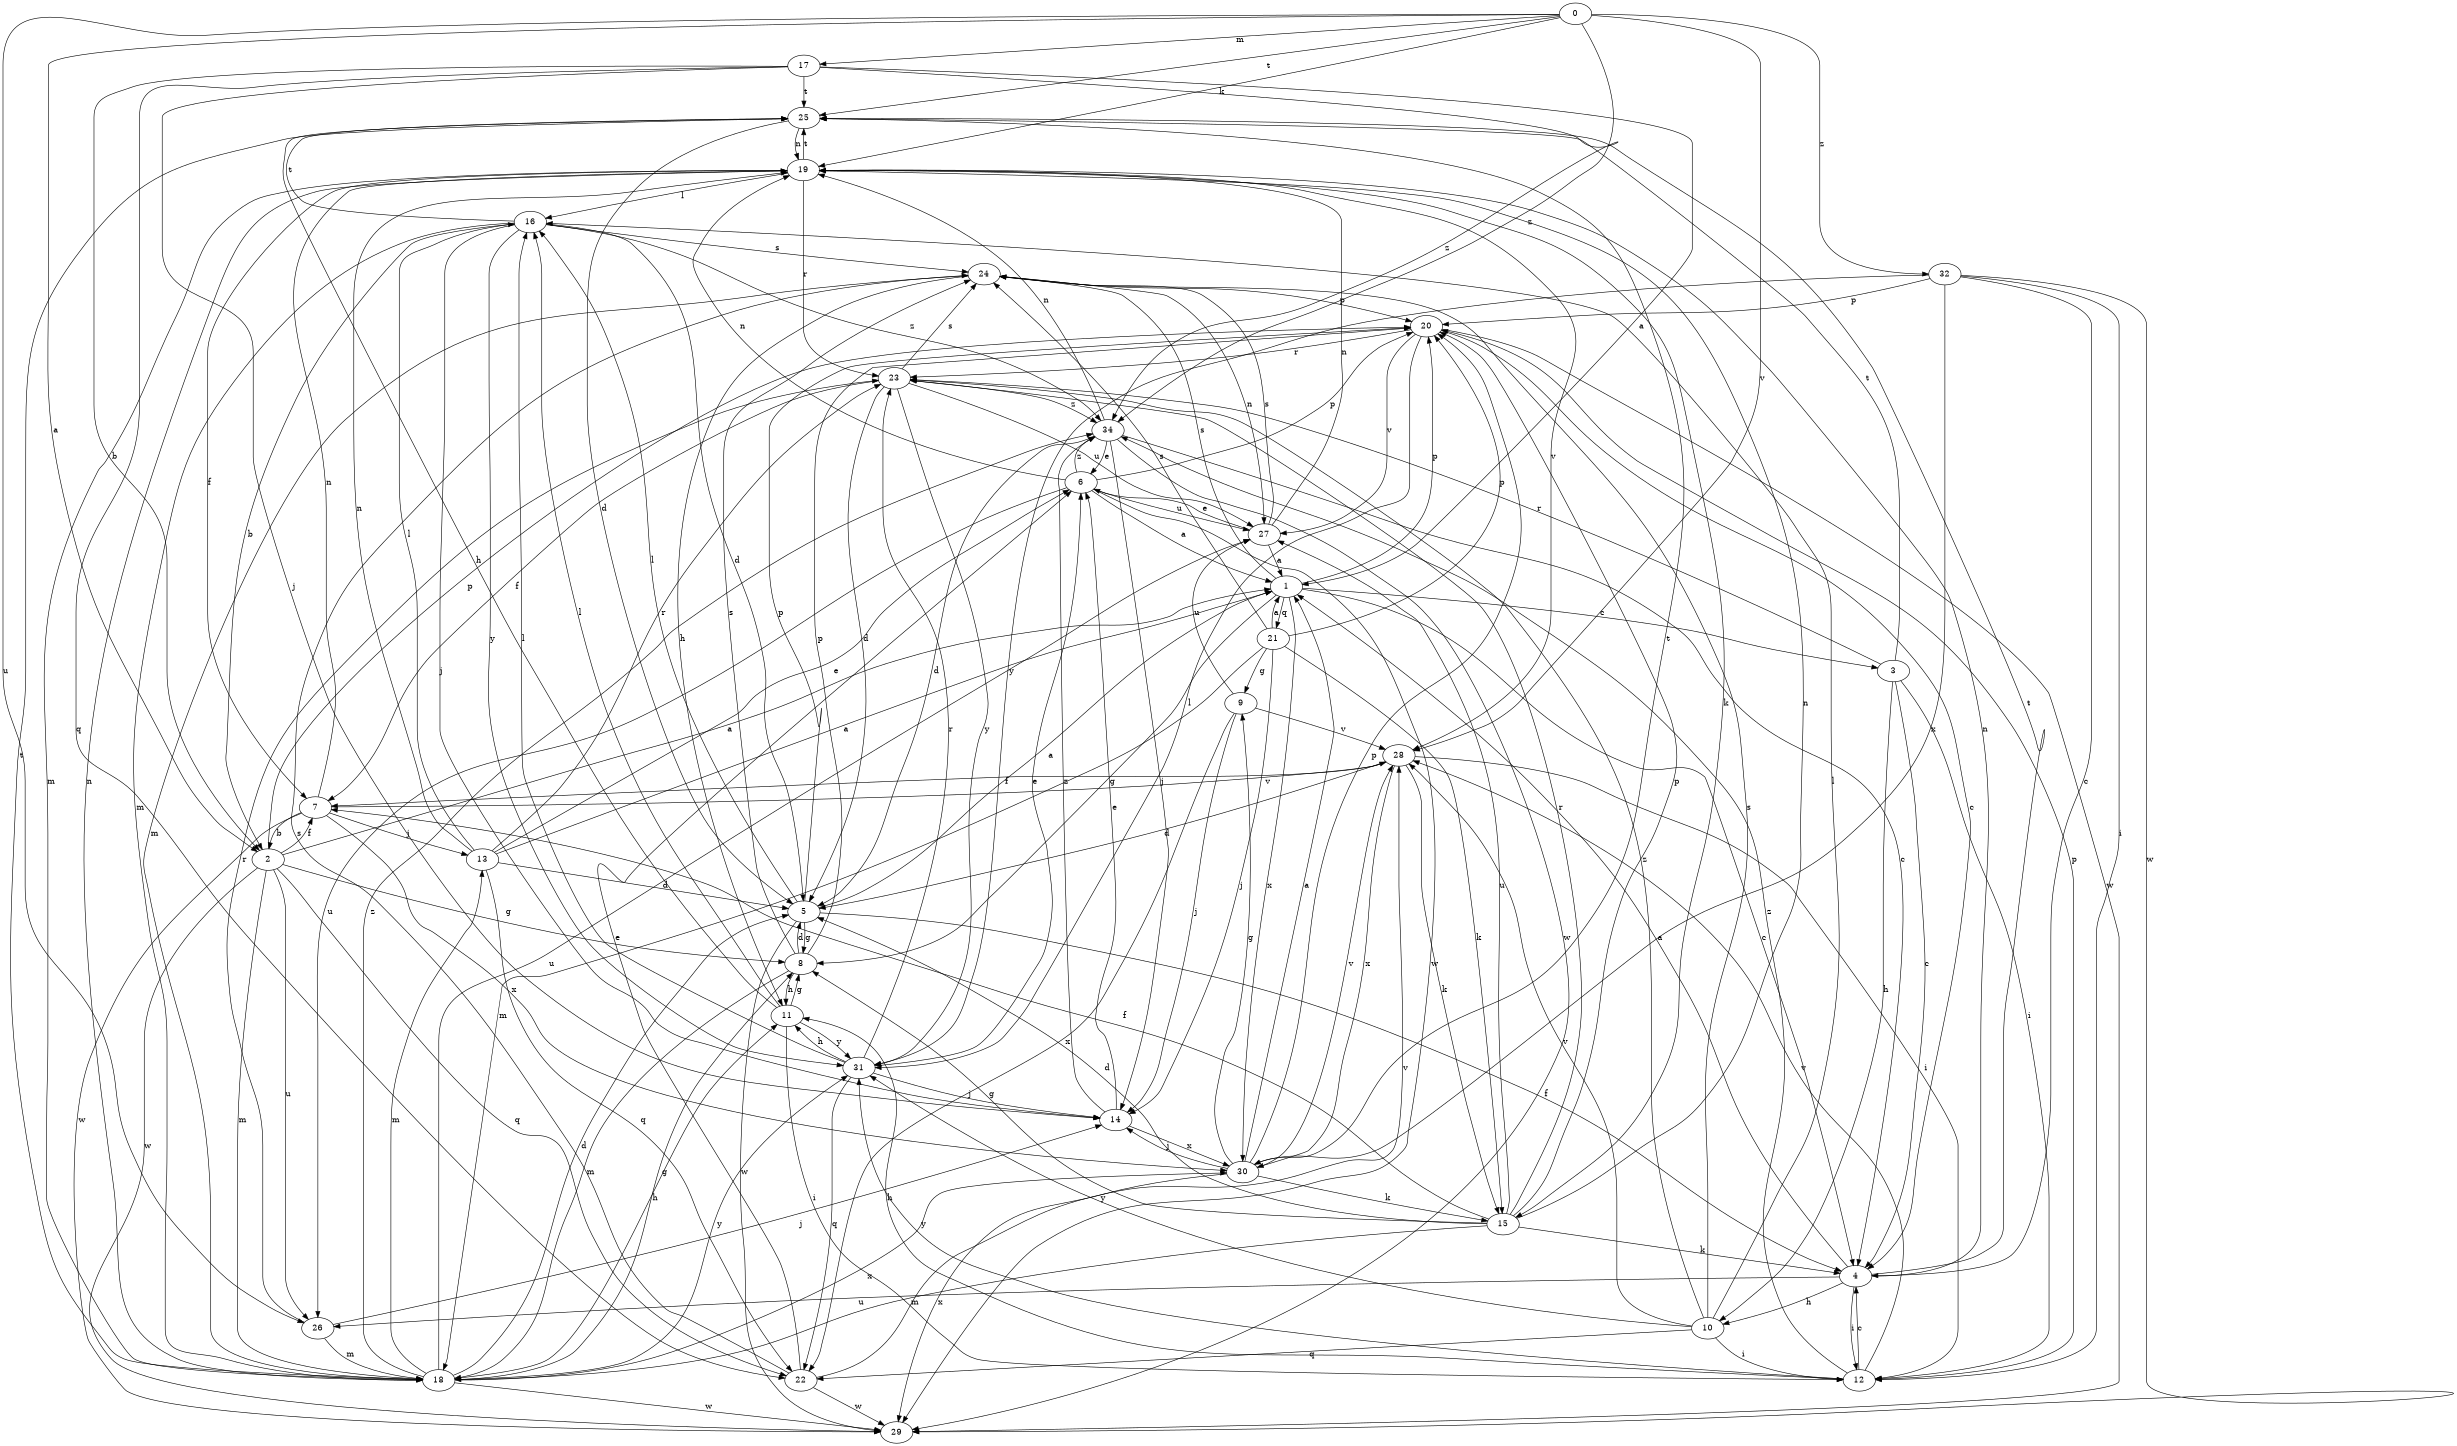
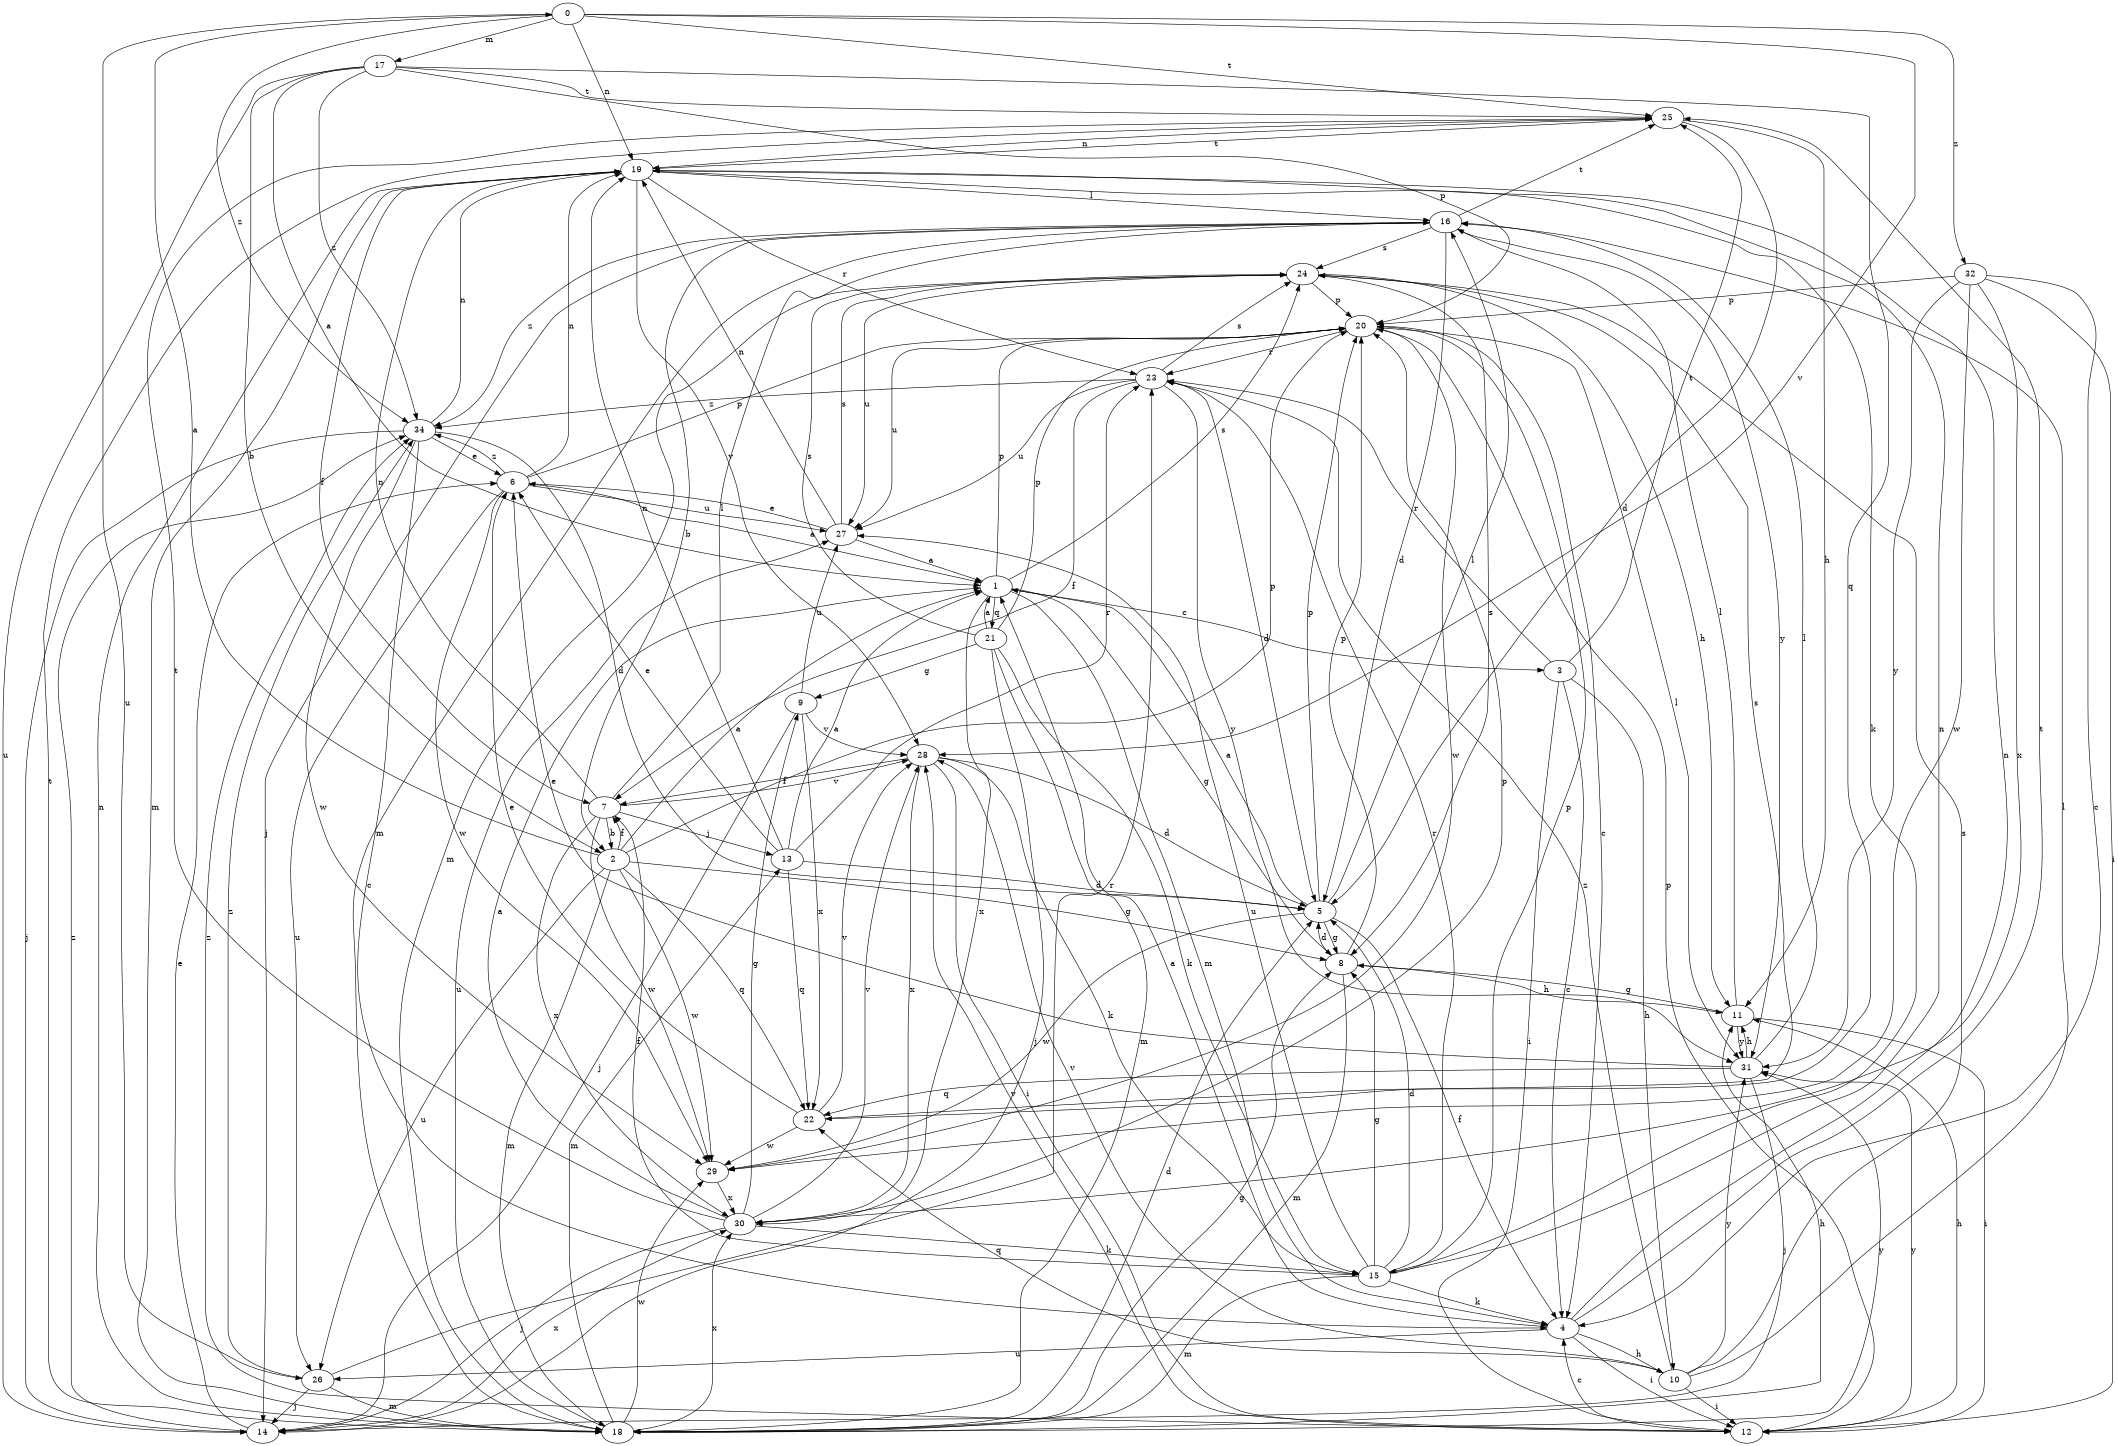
edge "0" -> "2": reversed
edge "0" -> "19": label "k" -> "n"
edge "17" -> "20": added, label "p"
edge "11" -> "25": reversed
edge "24" -> "27": label "n" -> "u"
edge "20" -> "27": label "v" -> "u"
edge "13" -> "16": now "7" -> "16"
edge "8" -> "24": reversed
edge "17" -> "14": label "j" -> "u"
edge "31" -> "23": removed, label "r"
edge "18" -> "34": now "26" -> "34"
edge "1" -> "4": label "c" -> "m"
edge "30" -> "29": reversed
